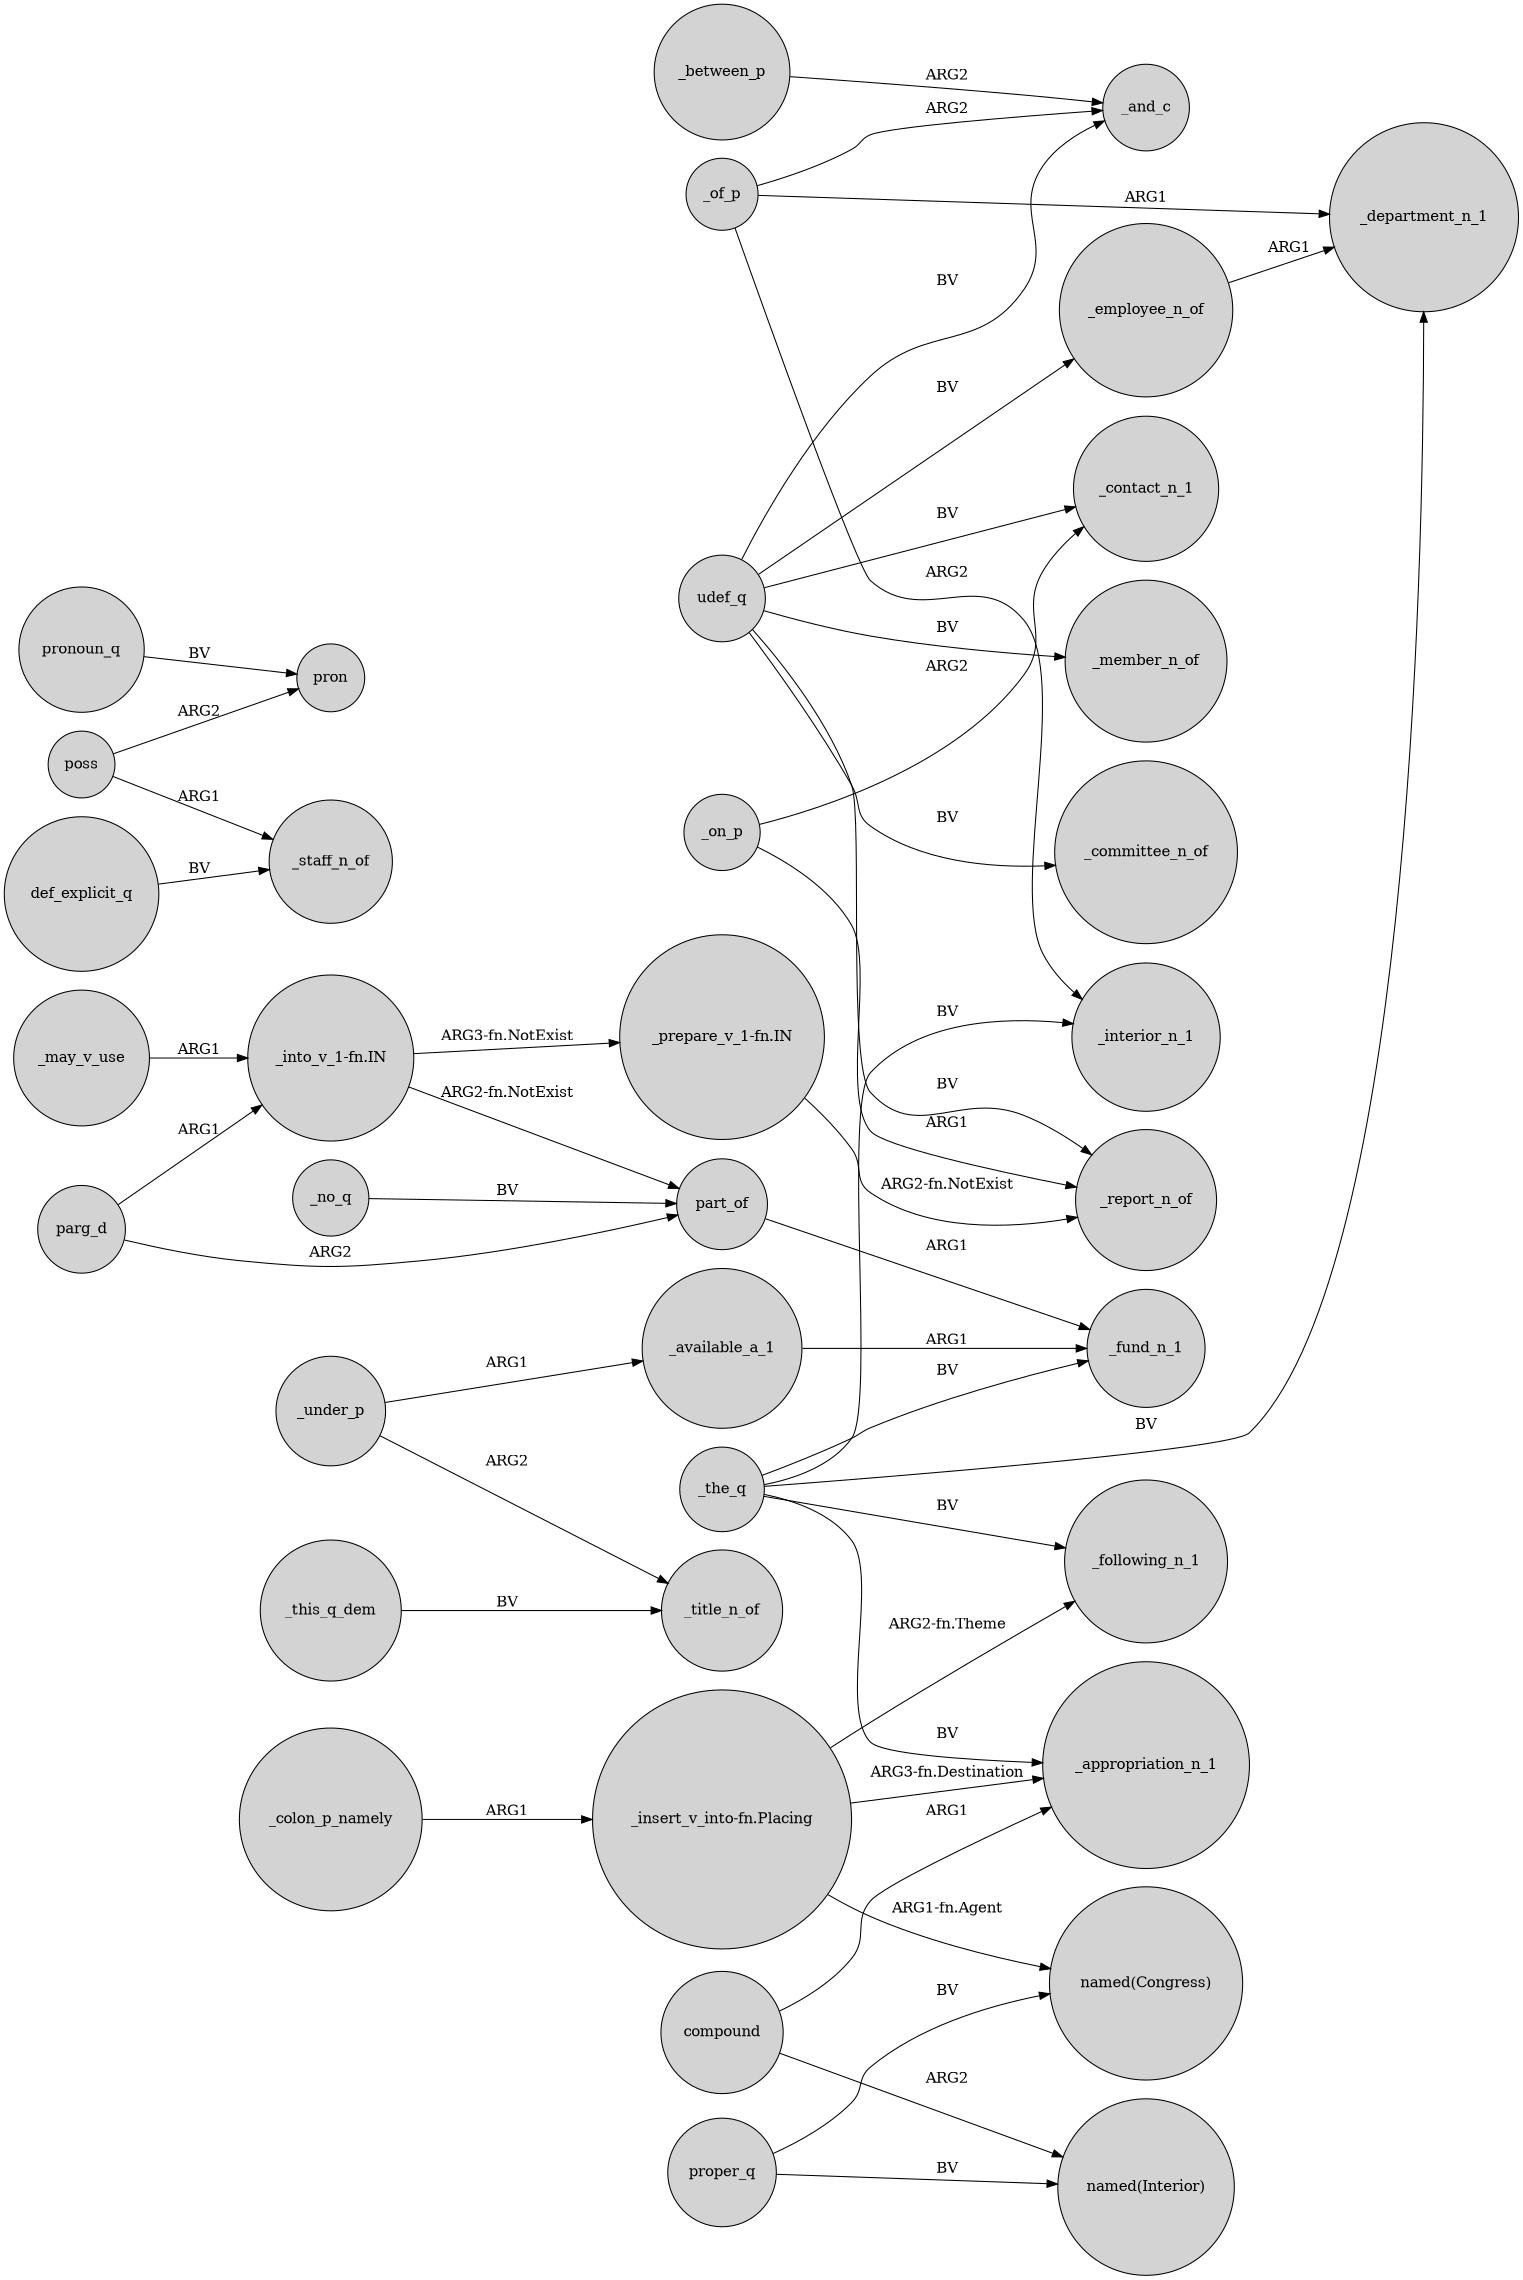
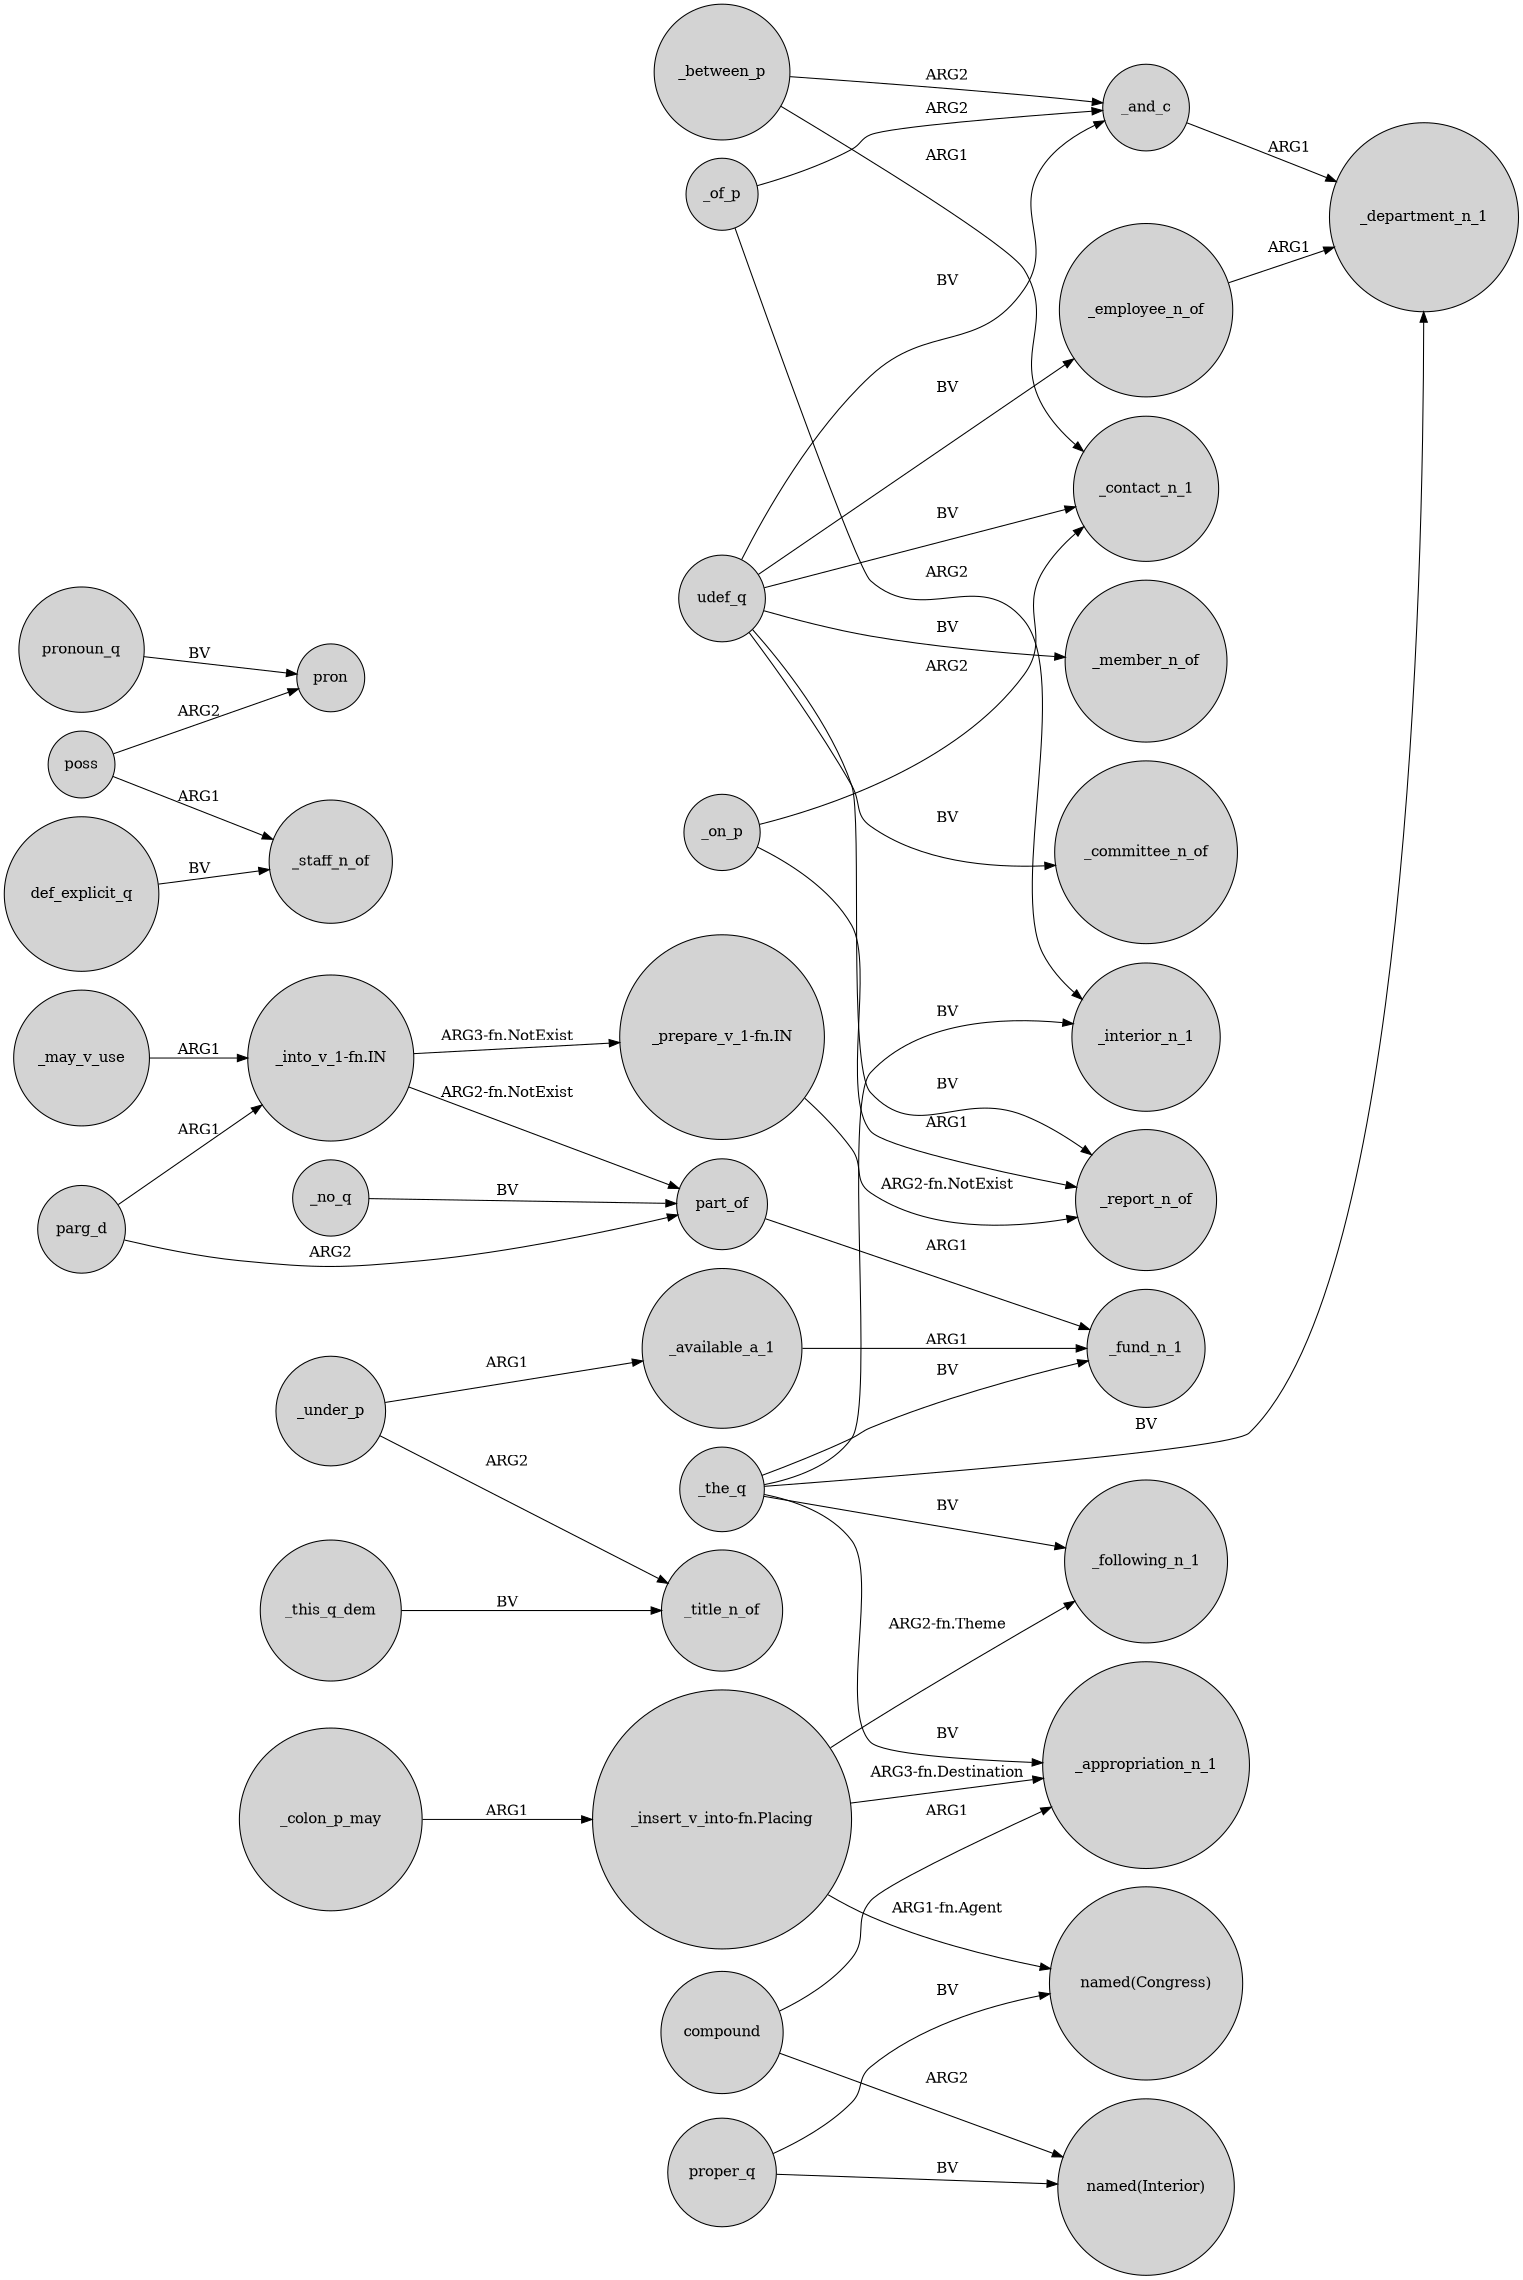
edge "_of_p" -> "_department_n_1": now "_and_c" -> "_department_n_1"
edge "_between_p" -> "_contact_n_1": added, label "ARG1"
node "_colon_p_namely": label "_colon_p_namely" -> "_colon_p_may"
